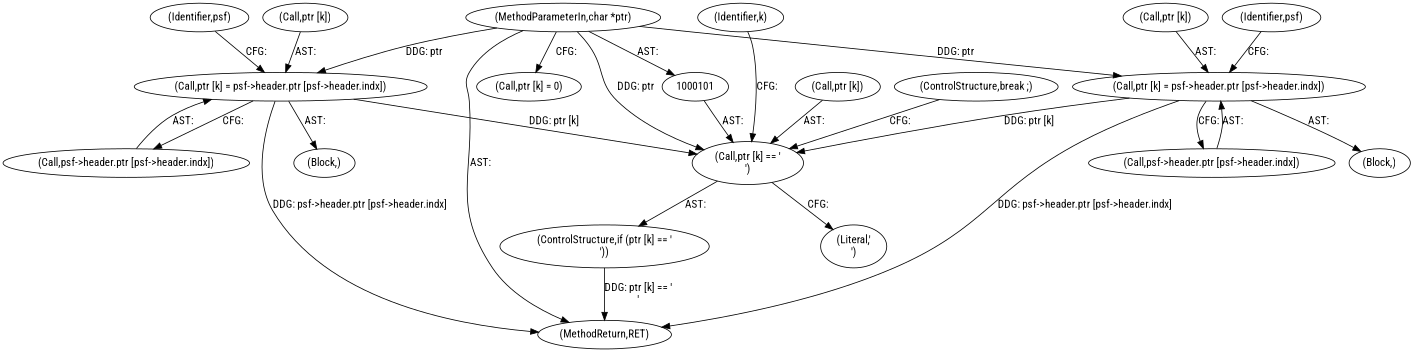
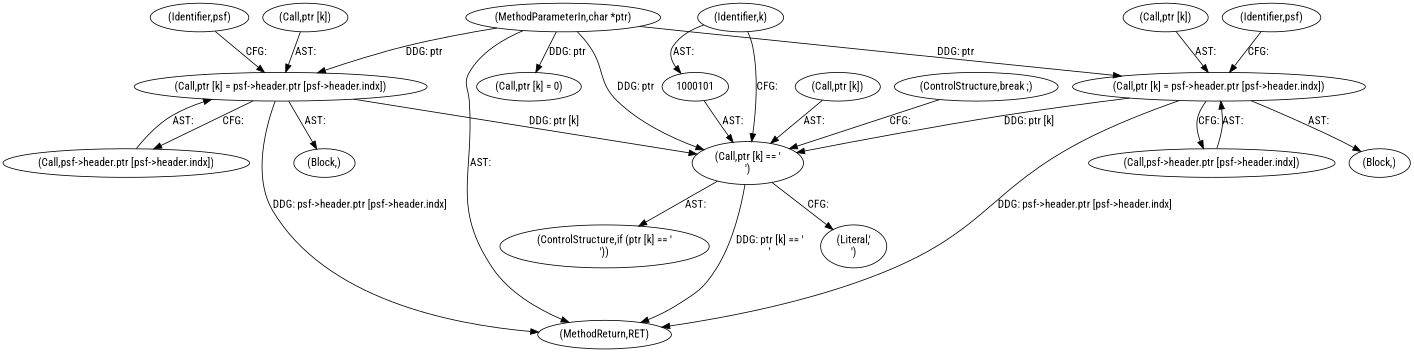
edge "(MethodParameterIn,char *ptr)" -> "(Call,ptr [k] = 0)": label "CFG: " -> "DDG: ptr"
edge "(MethodParameterIn,char *ptr)" -> "1000101": now "(Identifier,k)" -> "1000101"
edge "(ControlStructure,if (ptr [k] == ' '))" -> "(MethodReturn,RET)": now "(Call,ptr [k] == ' ')" -> "(MethodReturn,RET)"
